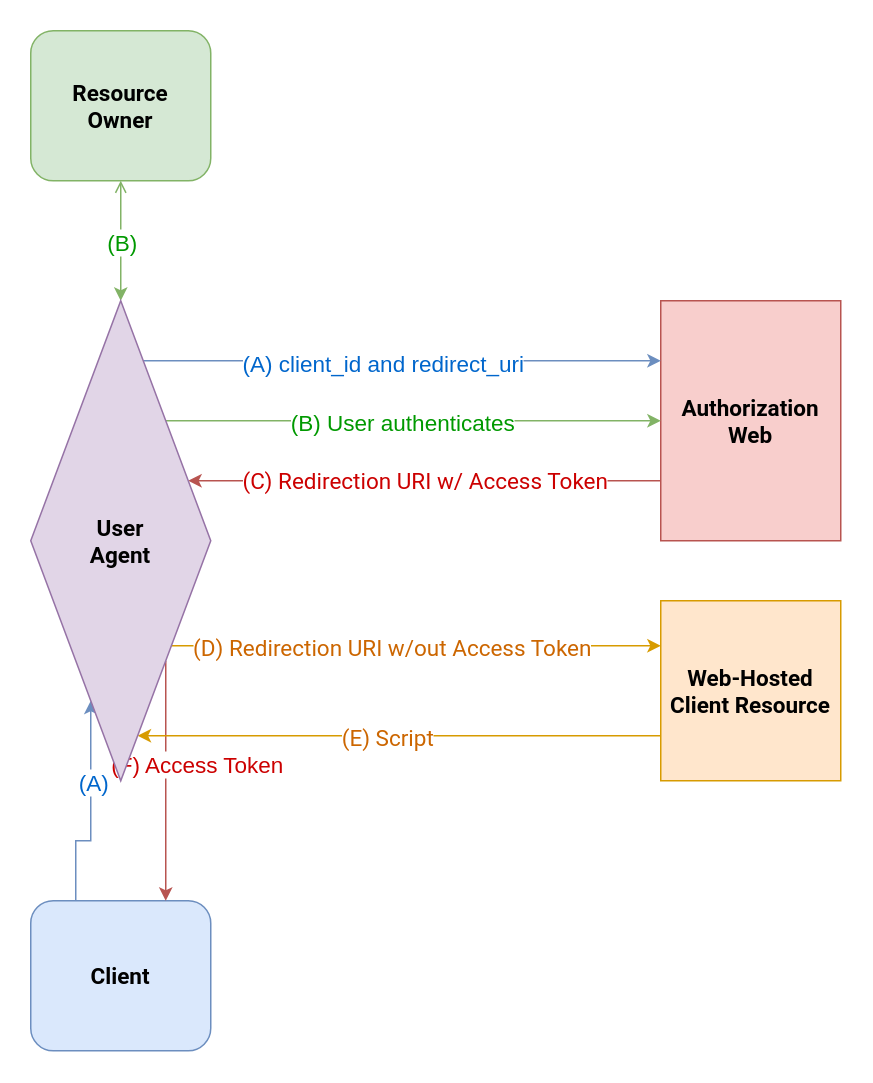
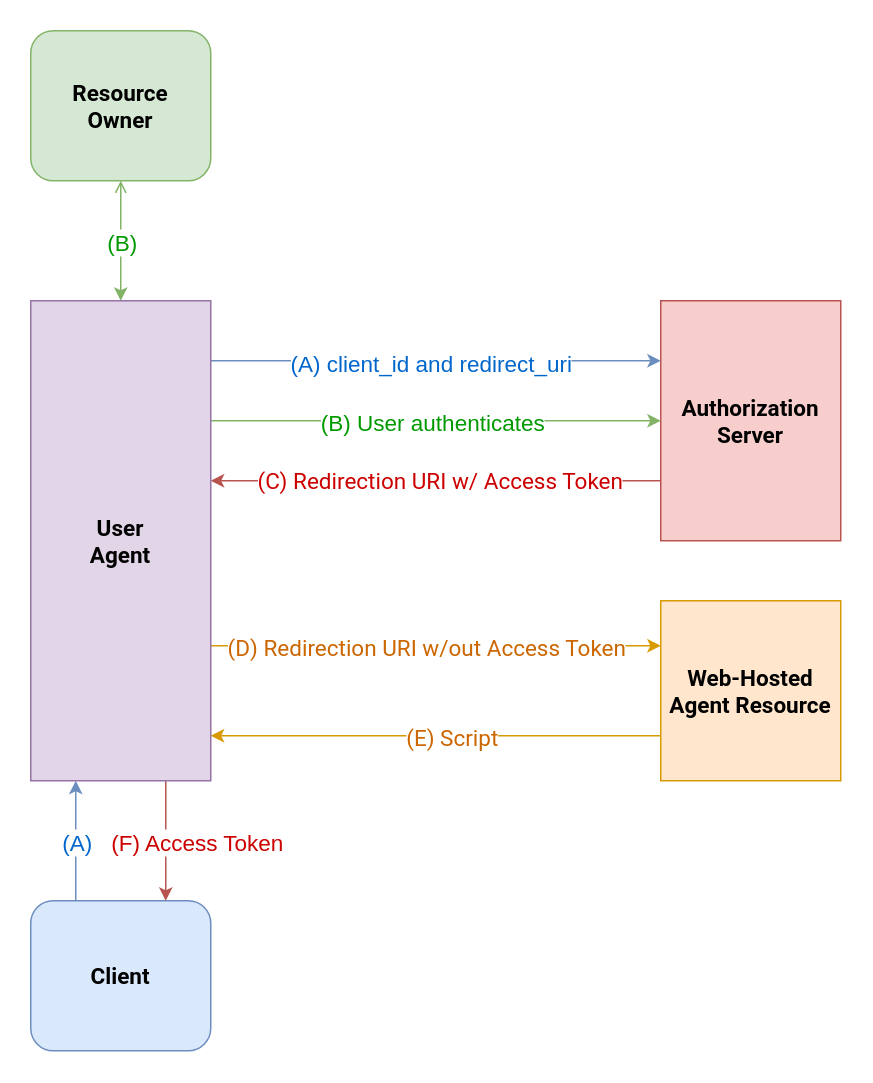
node "AuthorizationWeb": label "AuthorizationWeb" -> "AuthorizationServer"
node "User Agent": shape diamond -> rectangle
node "Web-Hosted Client Resource": label "Web-Hosted Client Resource" -> "Web-Hosted Agent Resource"
